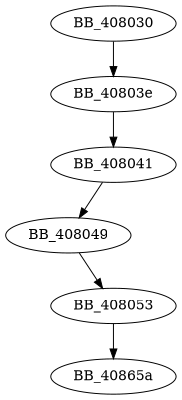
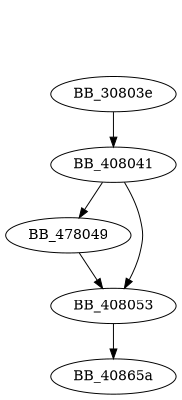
node "BB_408030": removed
node "BB_40803e": label "BB_40803e" -> "BB_30803e"
edge "BB_408041" -> "BB_408053": added
node "BB_408049": label "BB_408049" -> "BB_478049"
